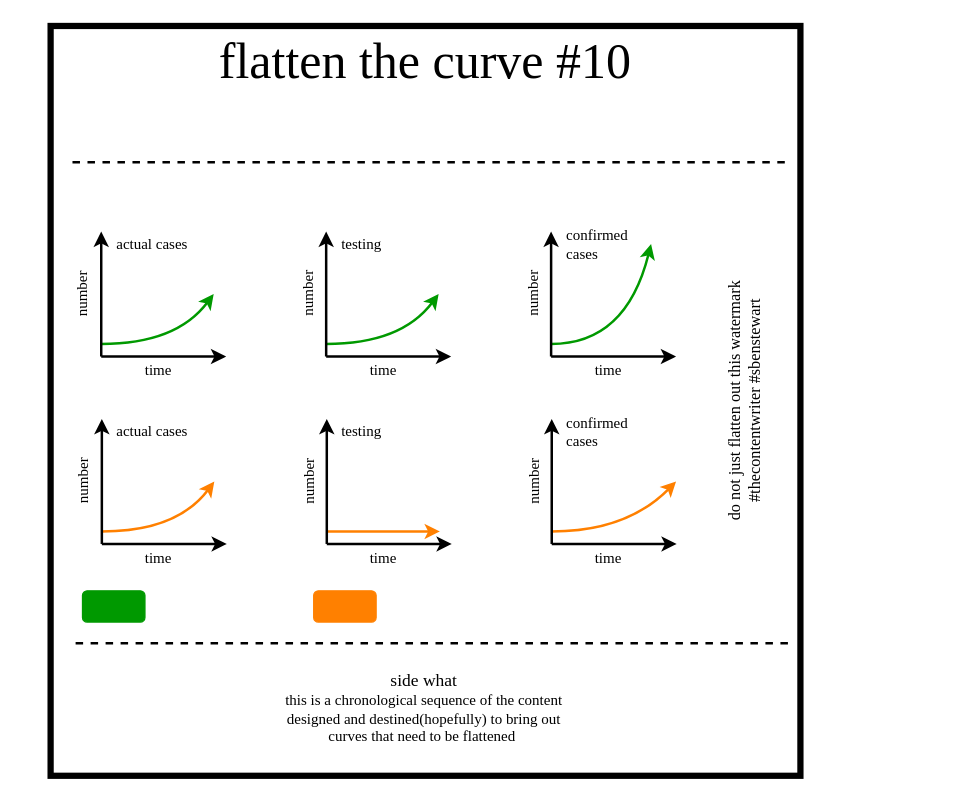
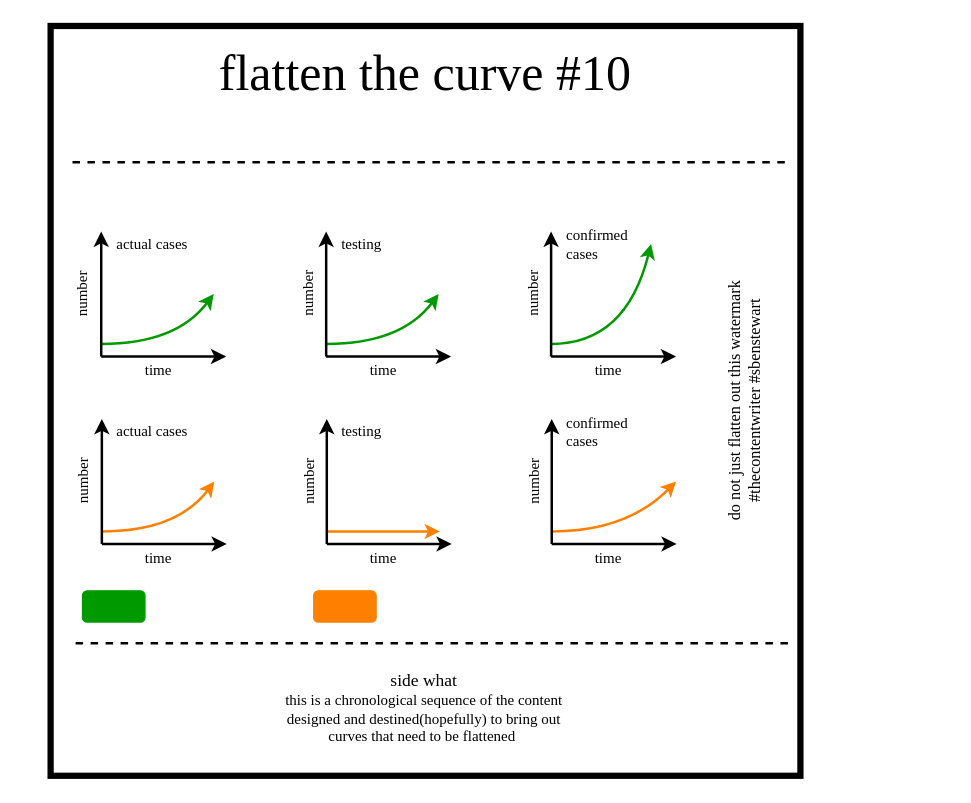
node "flatten the curve #10": moved (426, 61) -> (426, 73)
